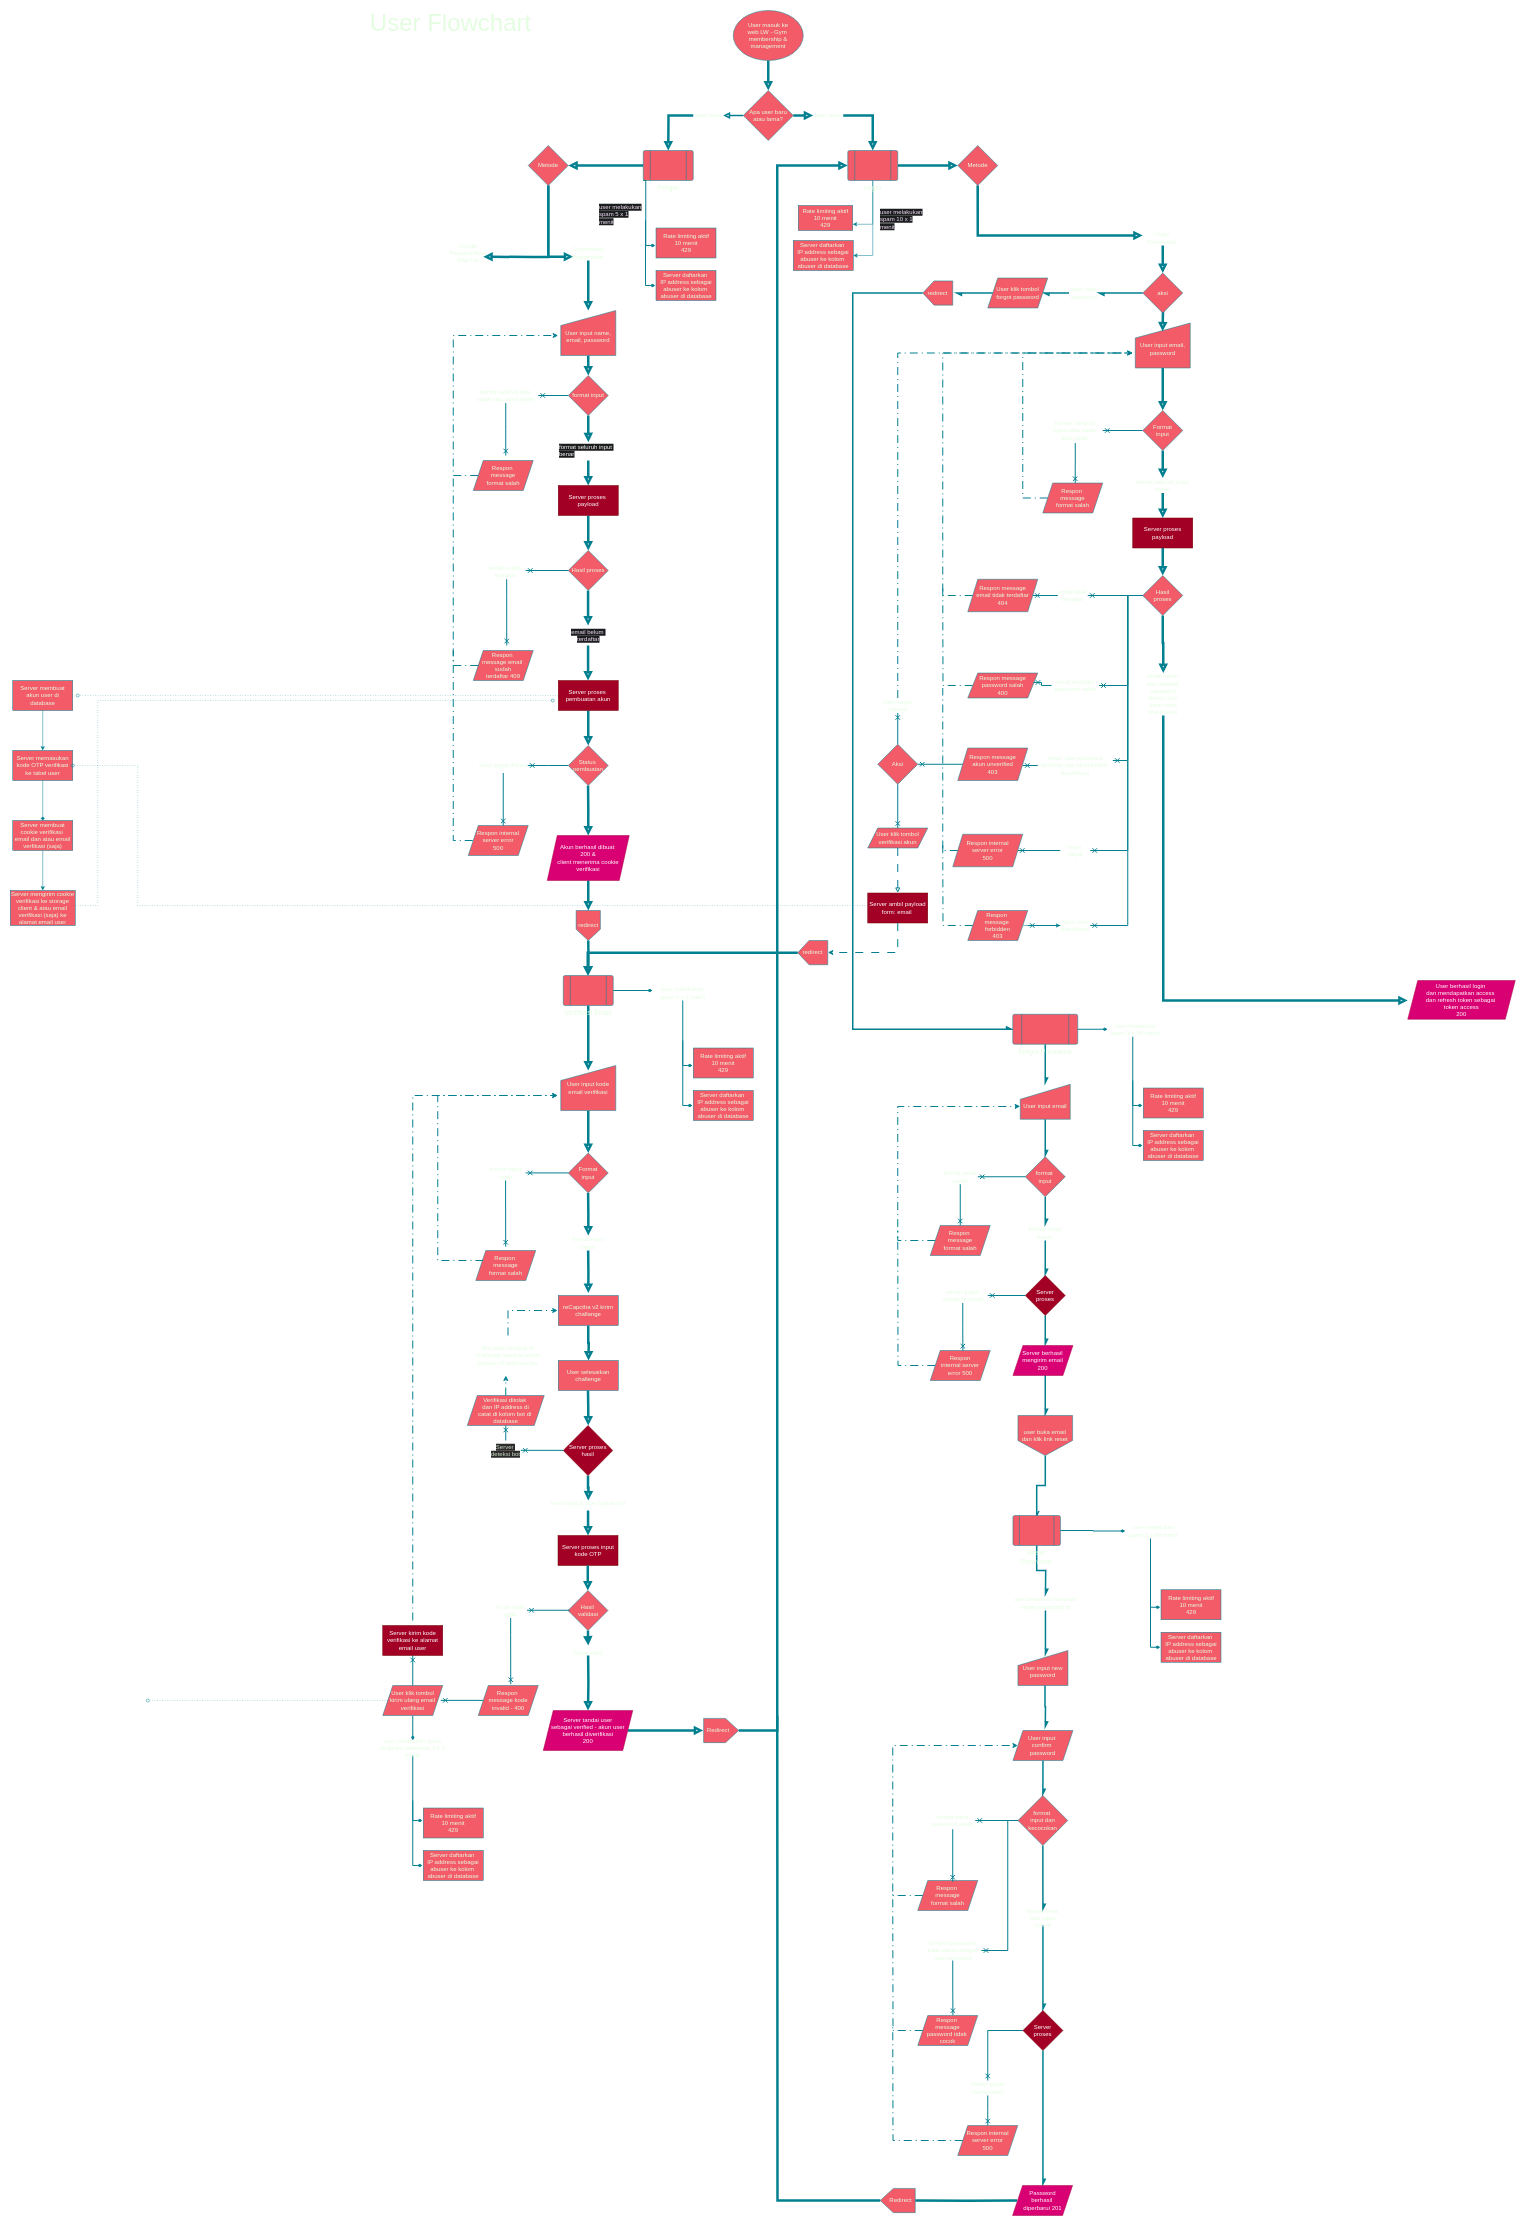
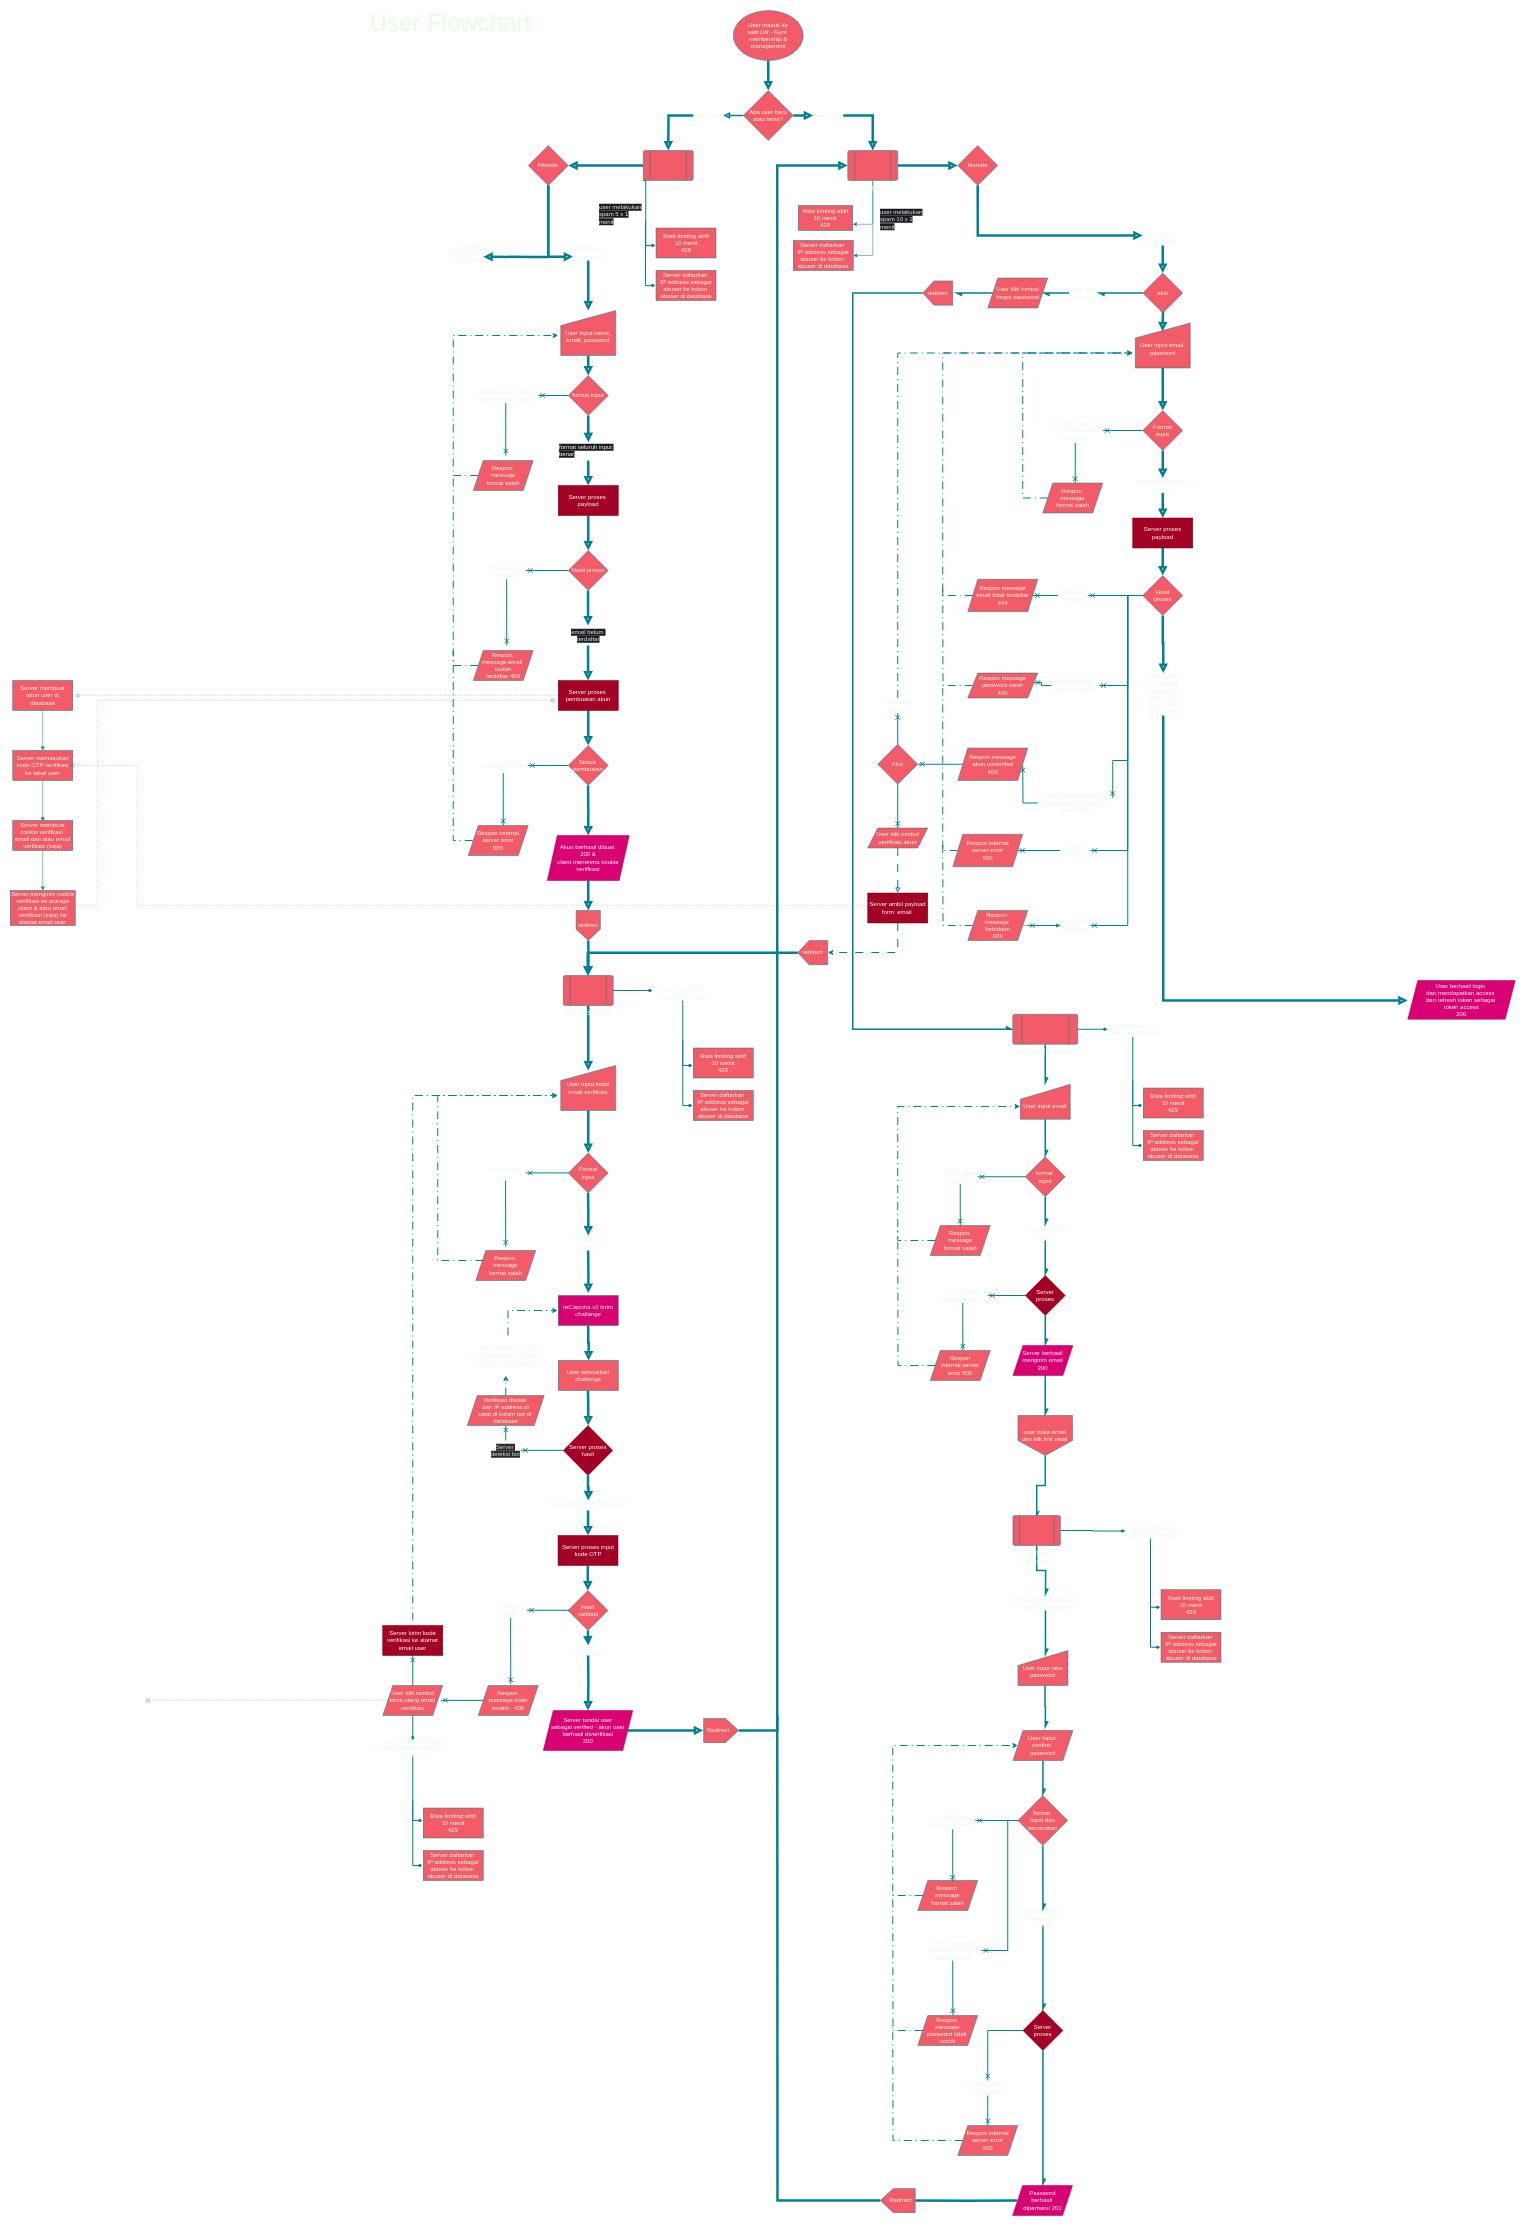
node "Forgot": label "Forgot" -> "Registrasi"
node "email dan password terdaftar tapi akun belum diverifikasi": moved (1075, 765) -> (1075, 803)
node "reCapctha v2 kirim challange": fillcolor #f45b69 -> #d80073
